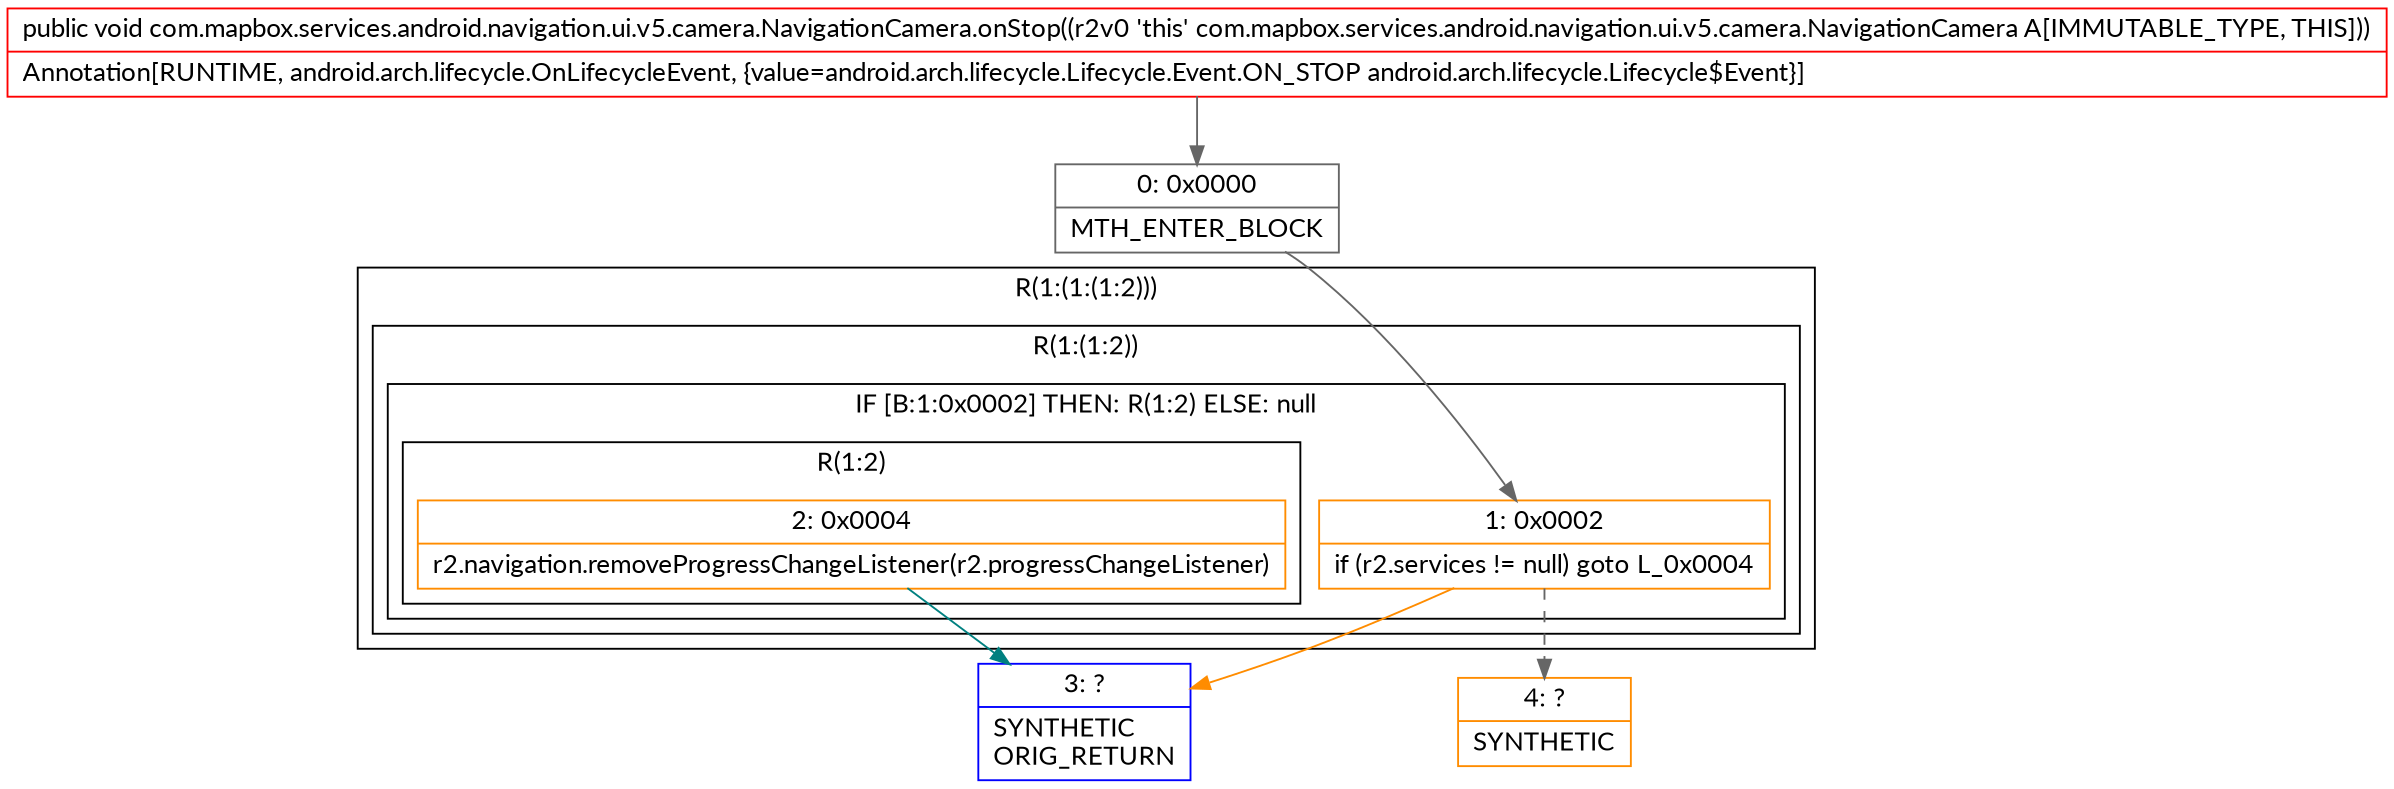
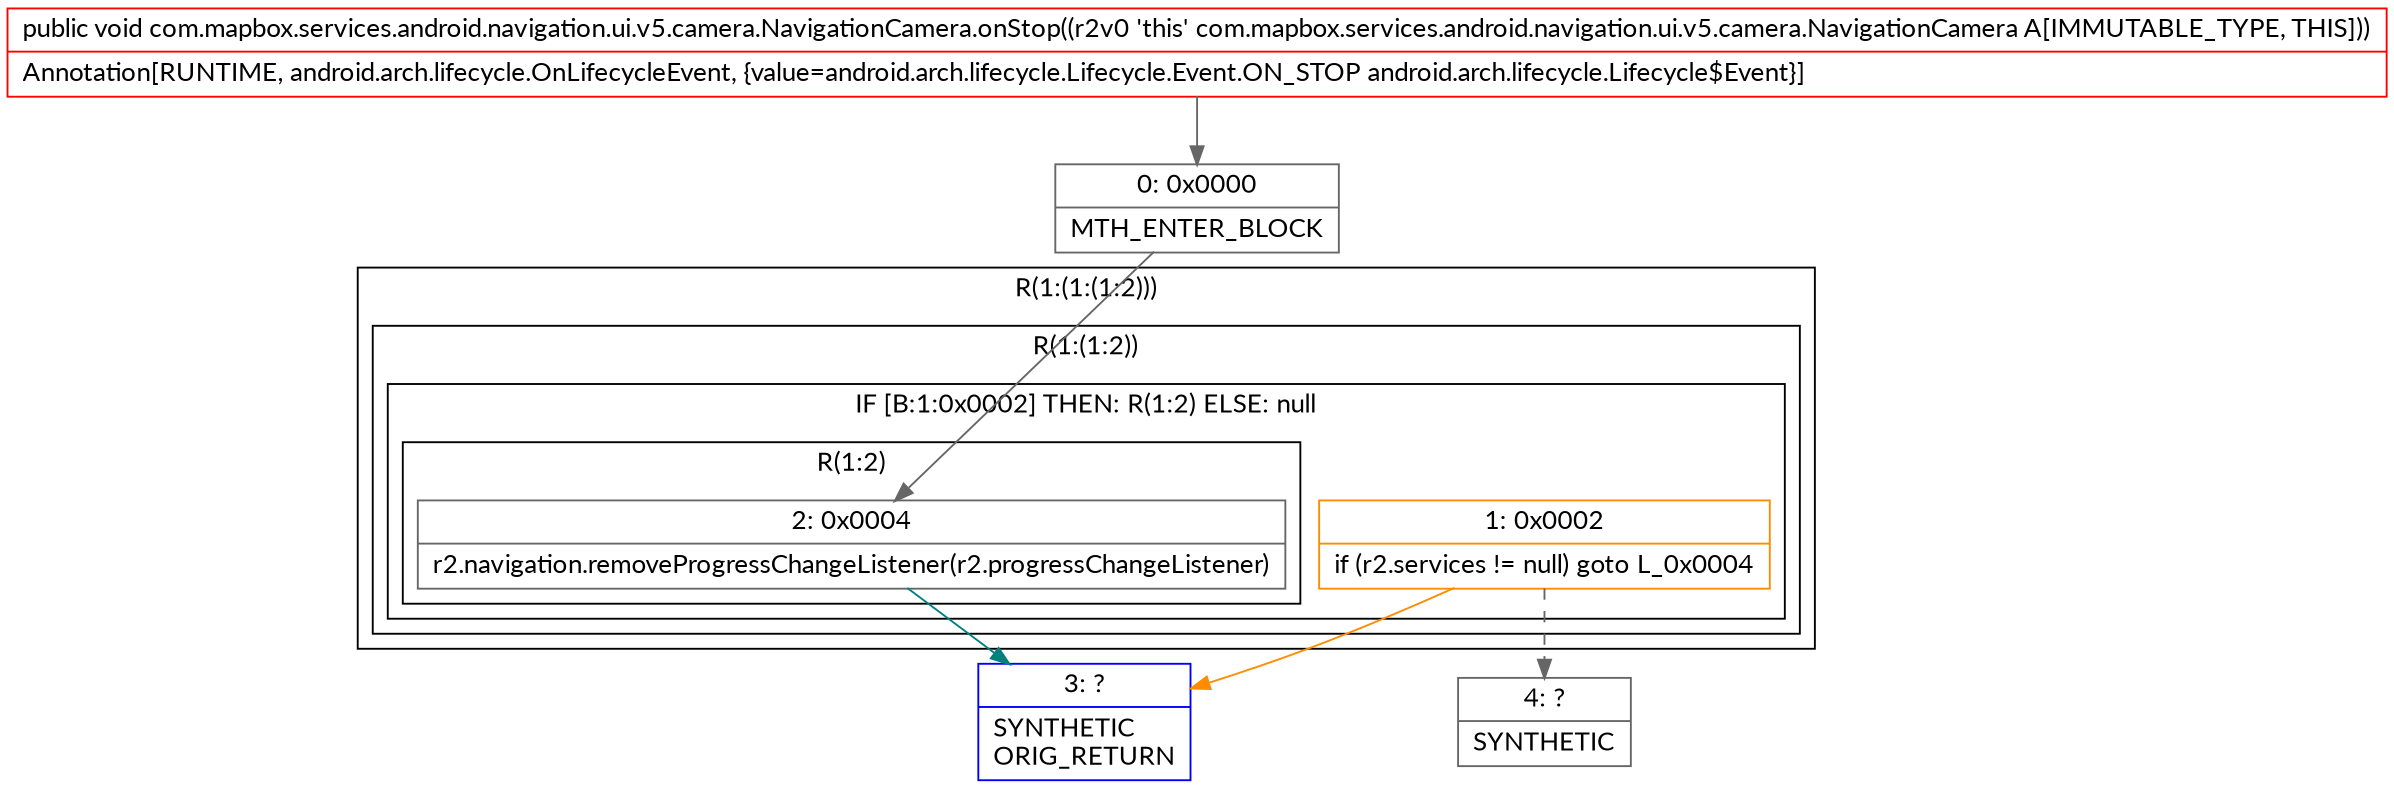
edge "0: 0x0000" -> "1: 0x0002": now "0: 0x0000" -> "2: 0x0004"
node "2: 0x0004": color darkorange -> gray40
node "4: ?": color darkorange -> gray40
